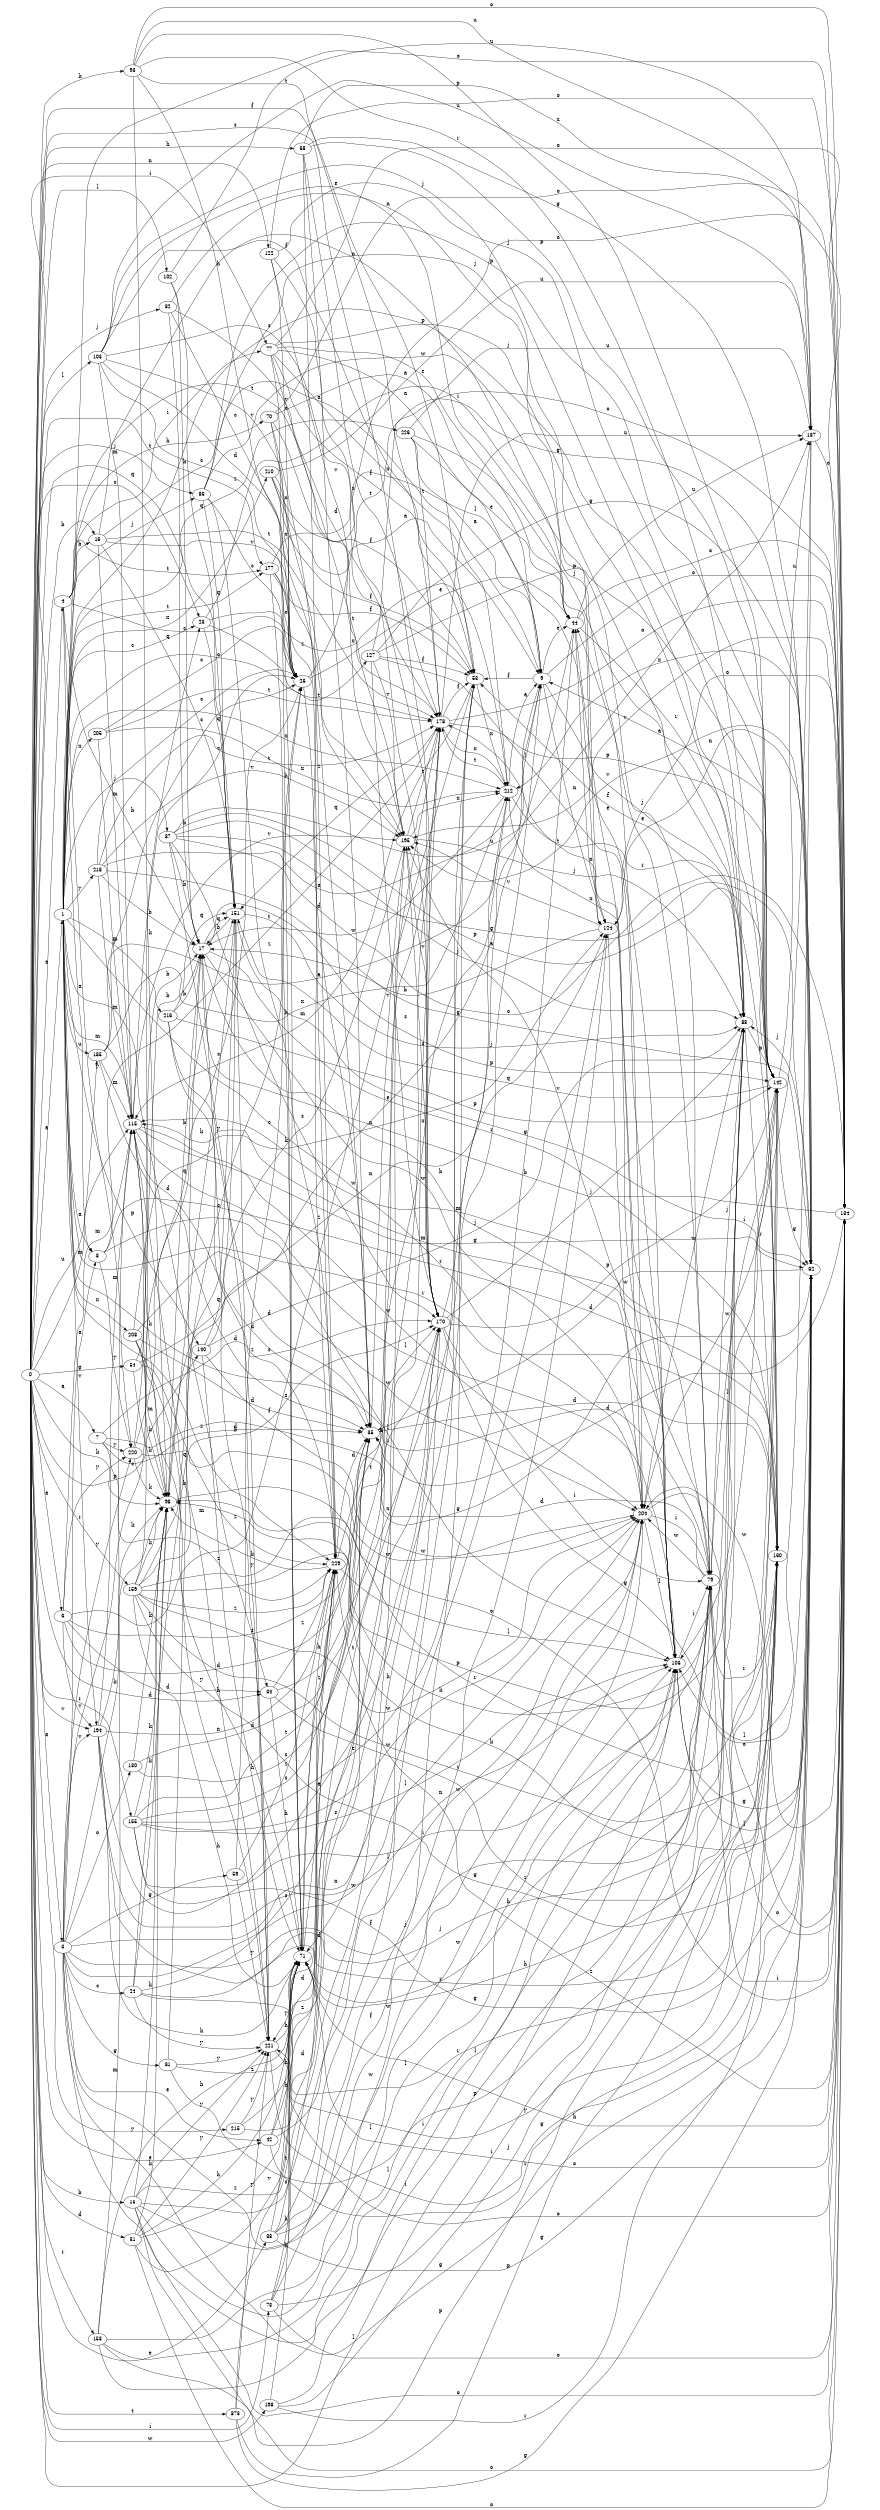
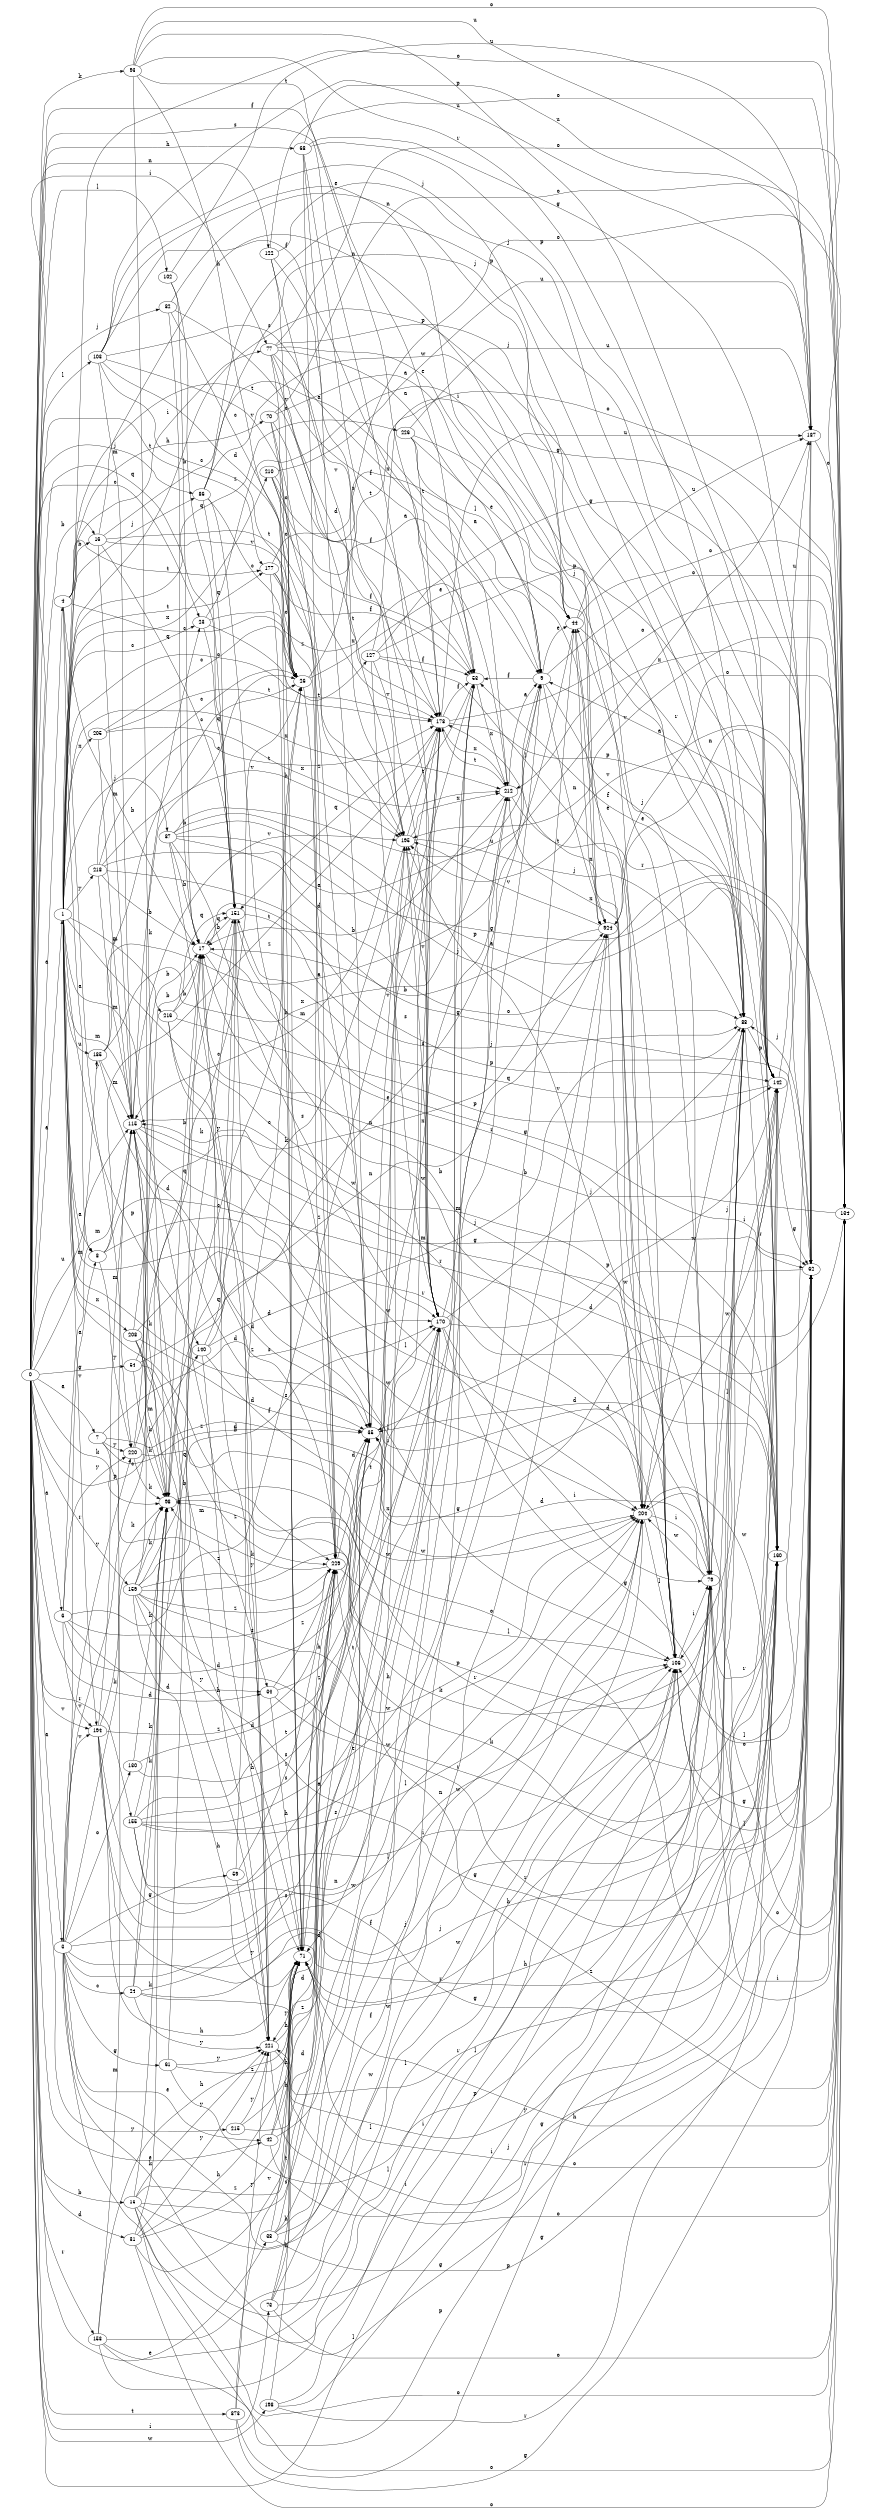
node "124": label "124" -> "924"
edge "212" -> "17": label "w" -> "b"
edge "194" -> "229": label "n" -> "z"
